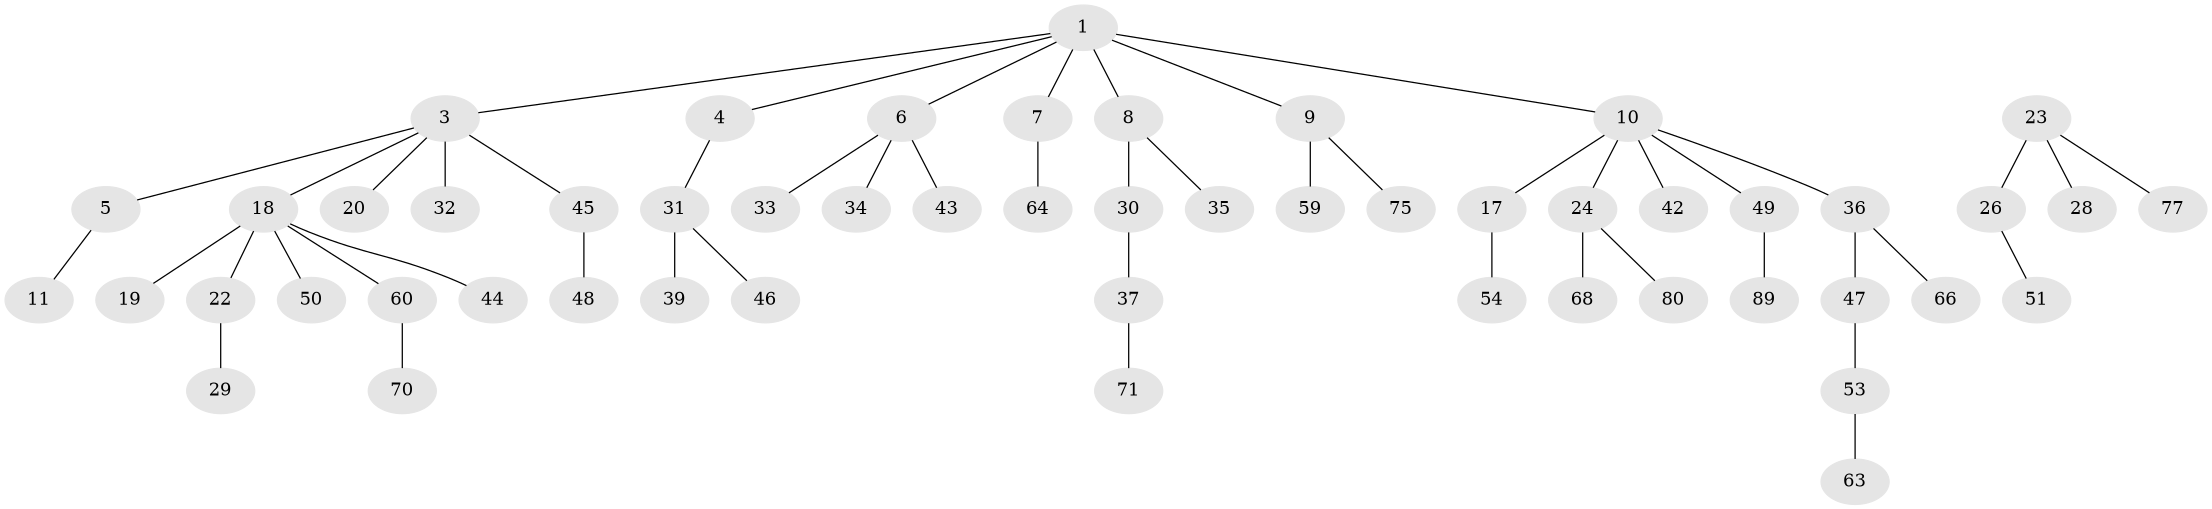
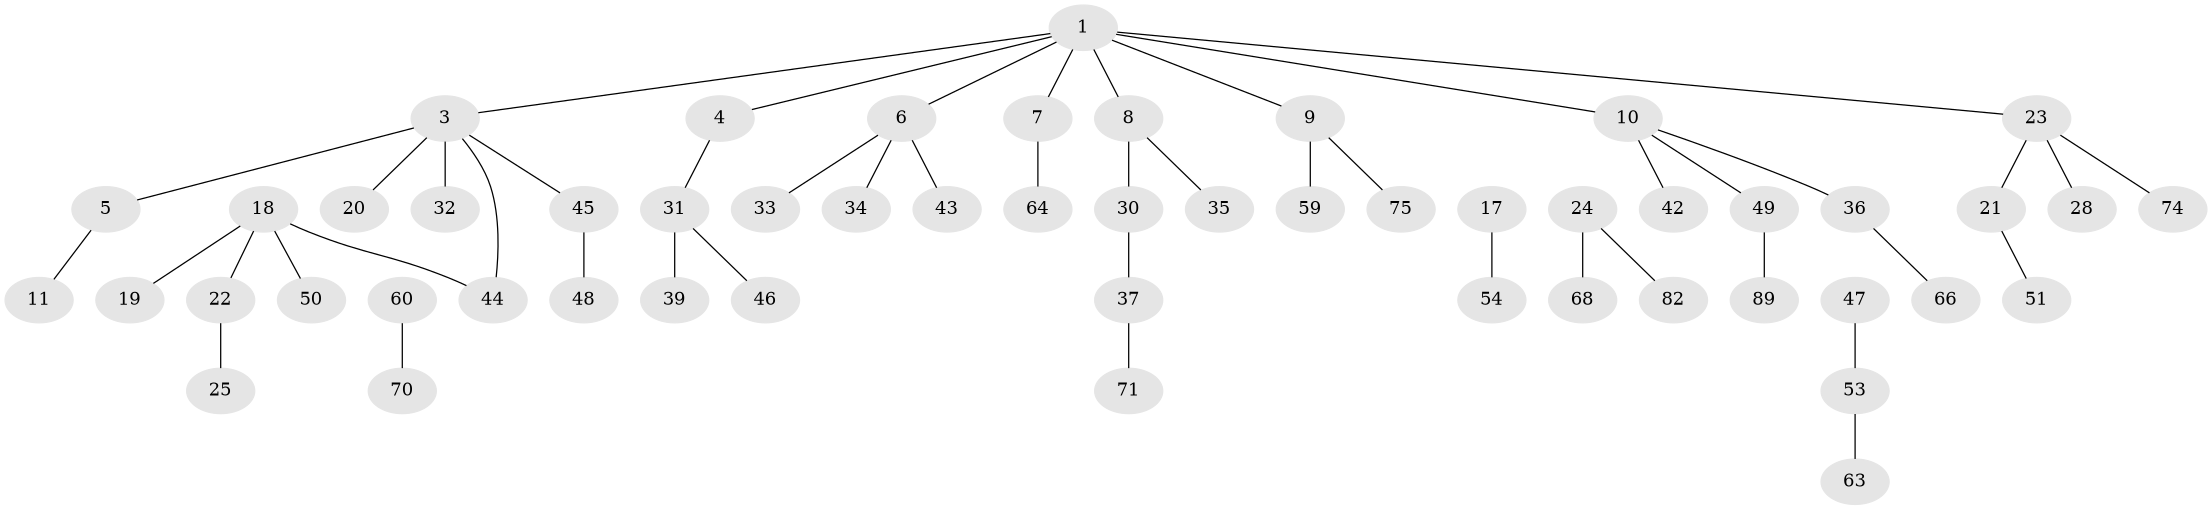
edge "1" -- "23": added
edge "3" -- "18": now "3" -- "44"
edge "10" -- "17": removed
edge "10" -- "24": removed
node "26": label "26" -> "21"
node "77": label "77" -> "74"
edge "18" -- "60": removed
edge "36" -- "47": removed
node "80": label "80" -> "82"
node "29": label "29" -> "25"
